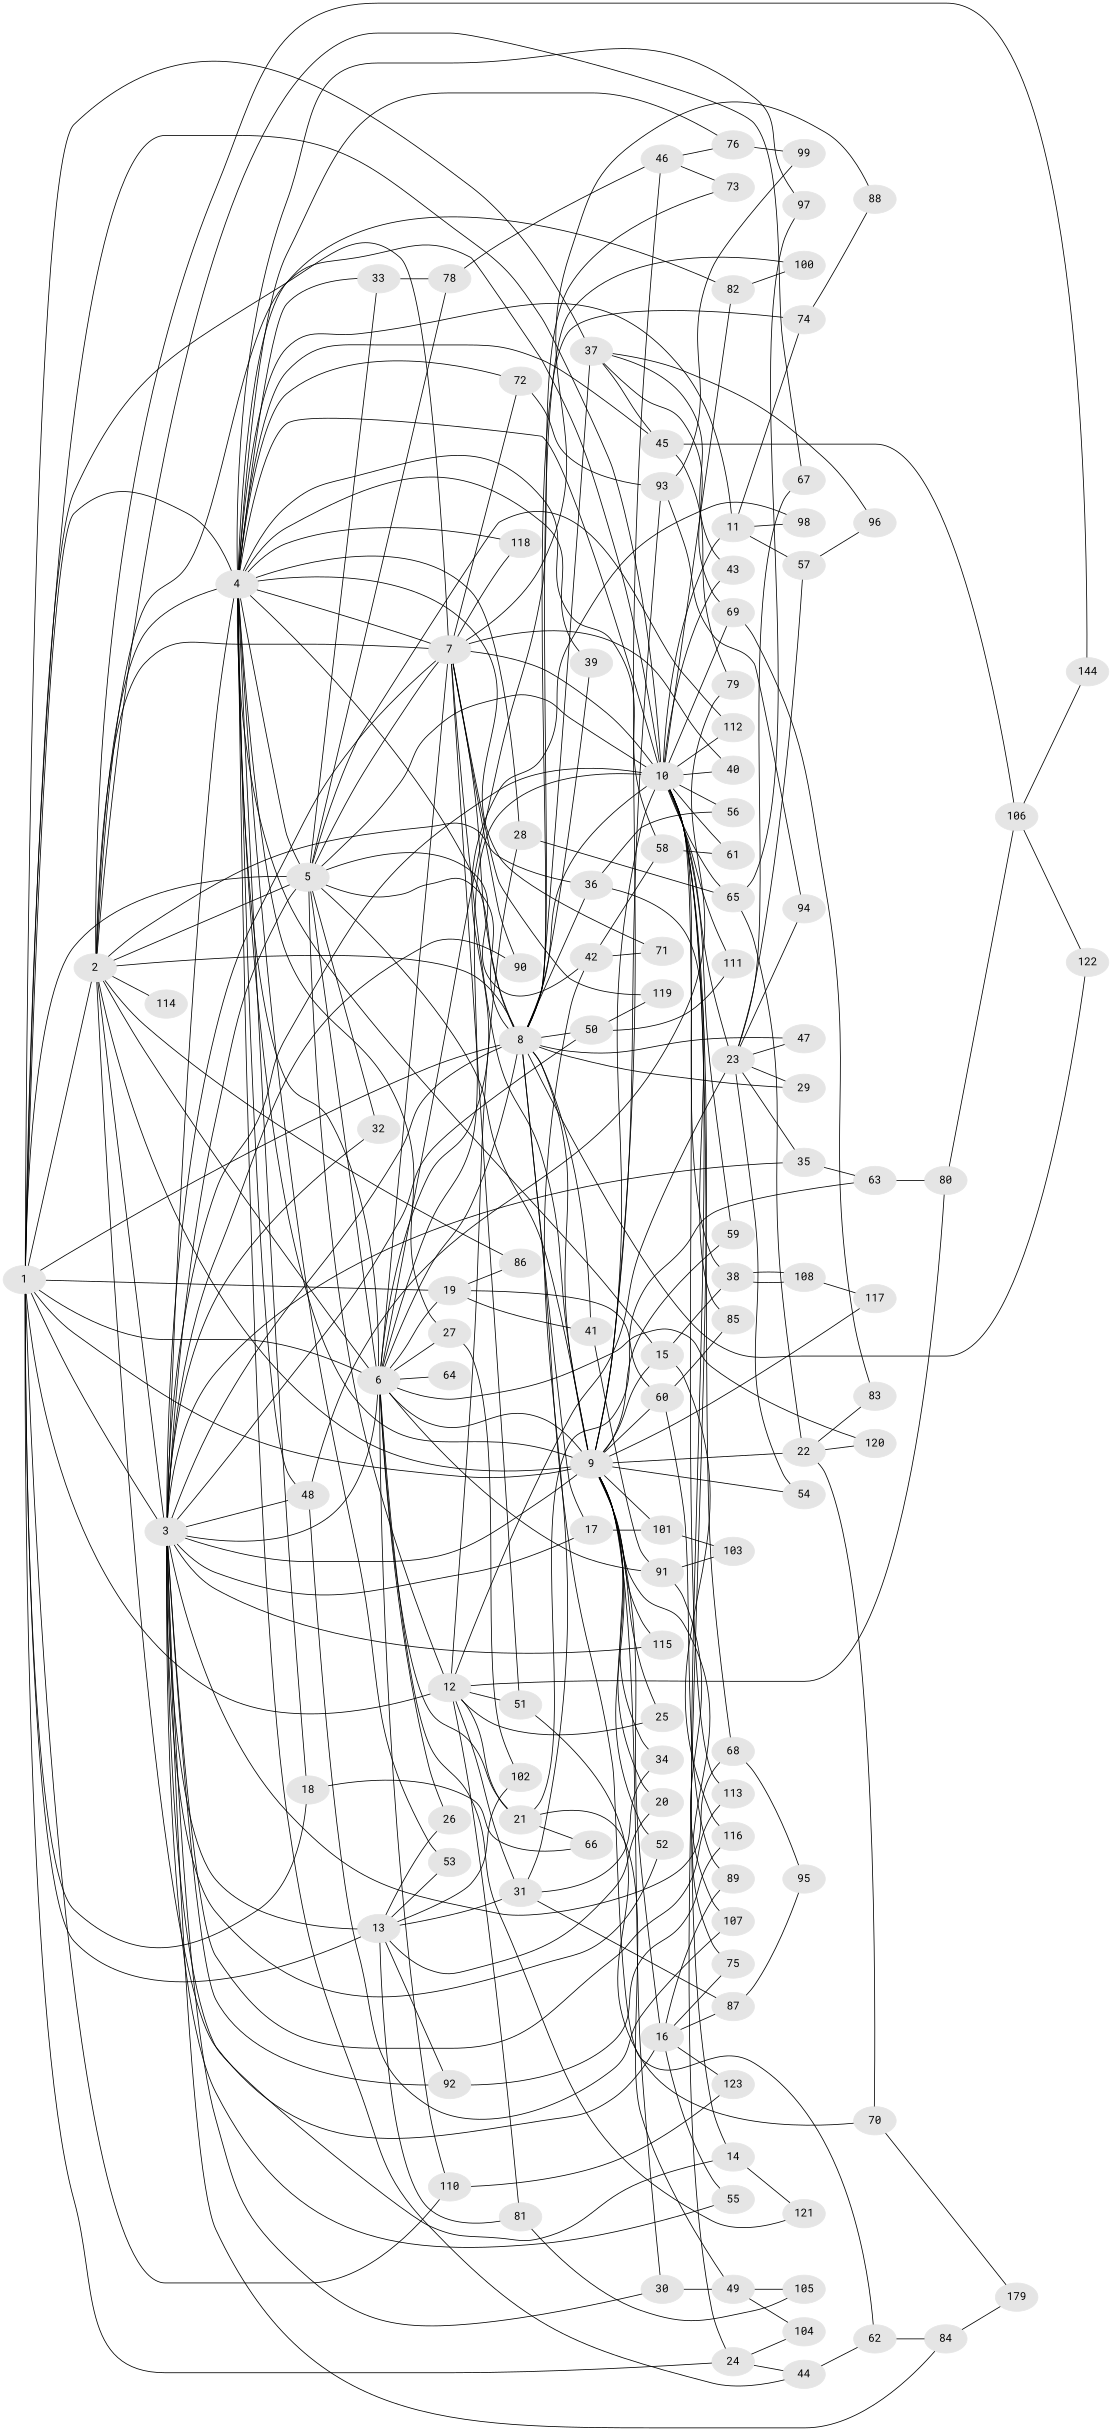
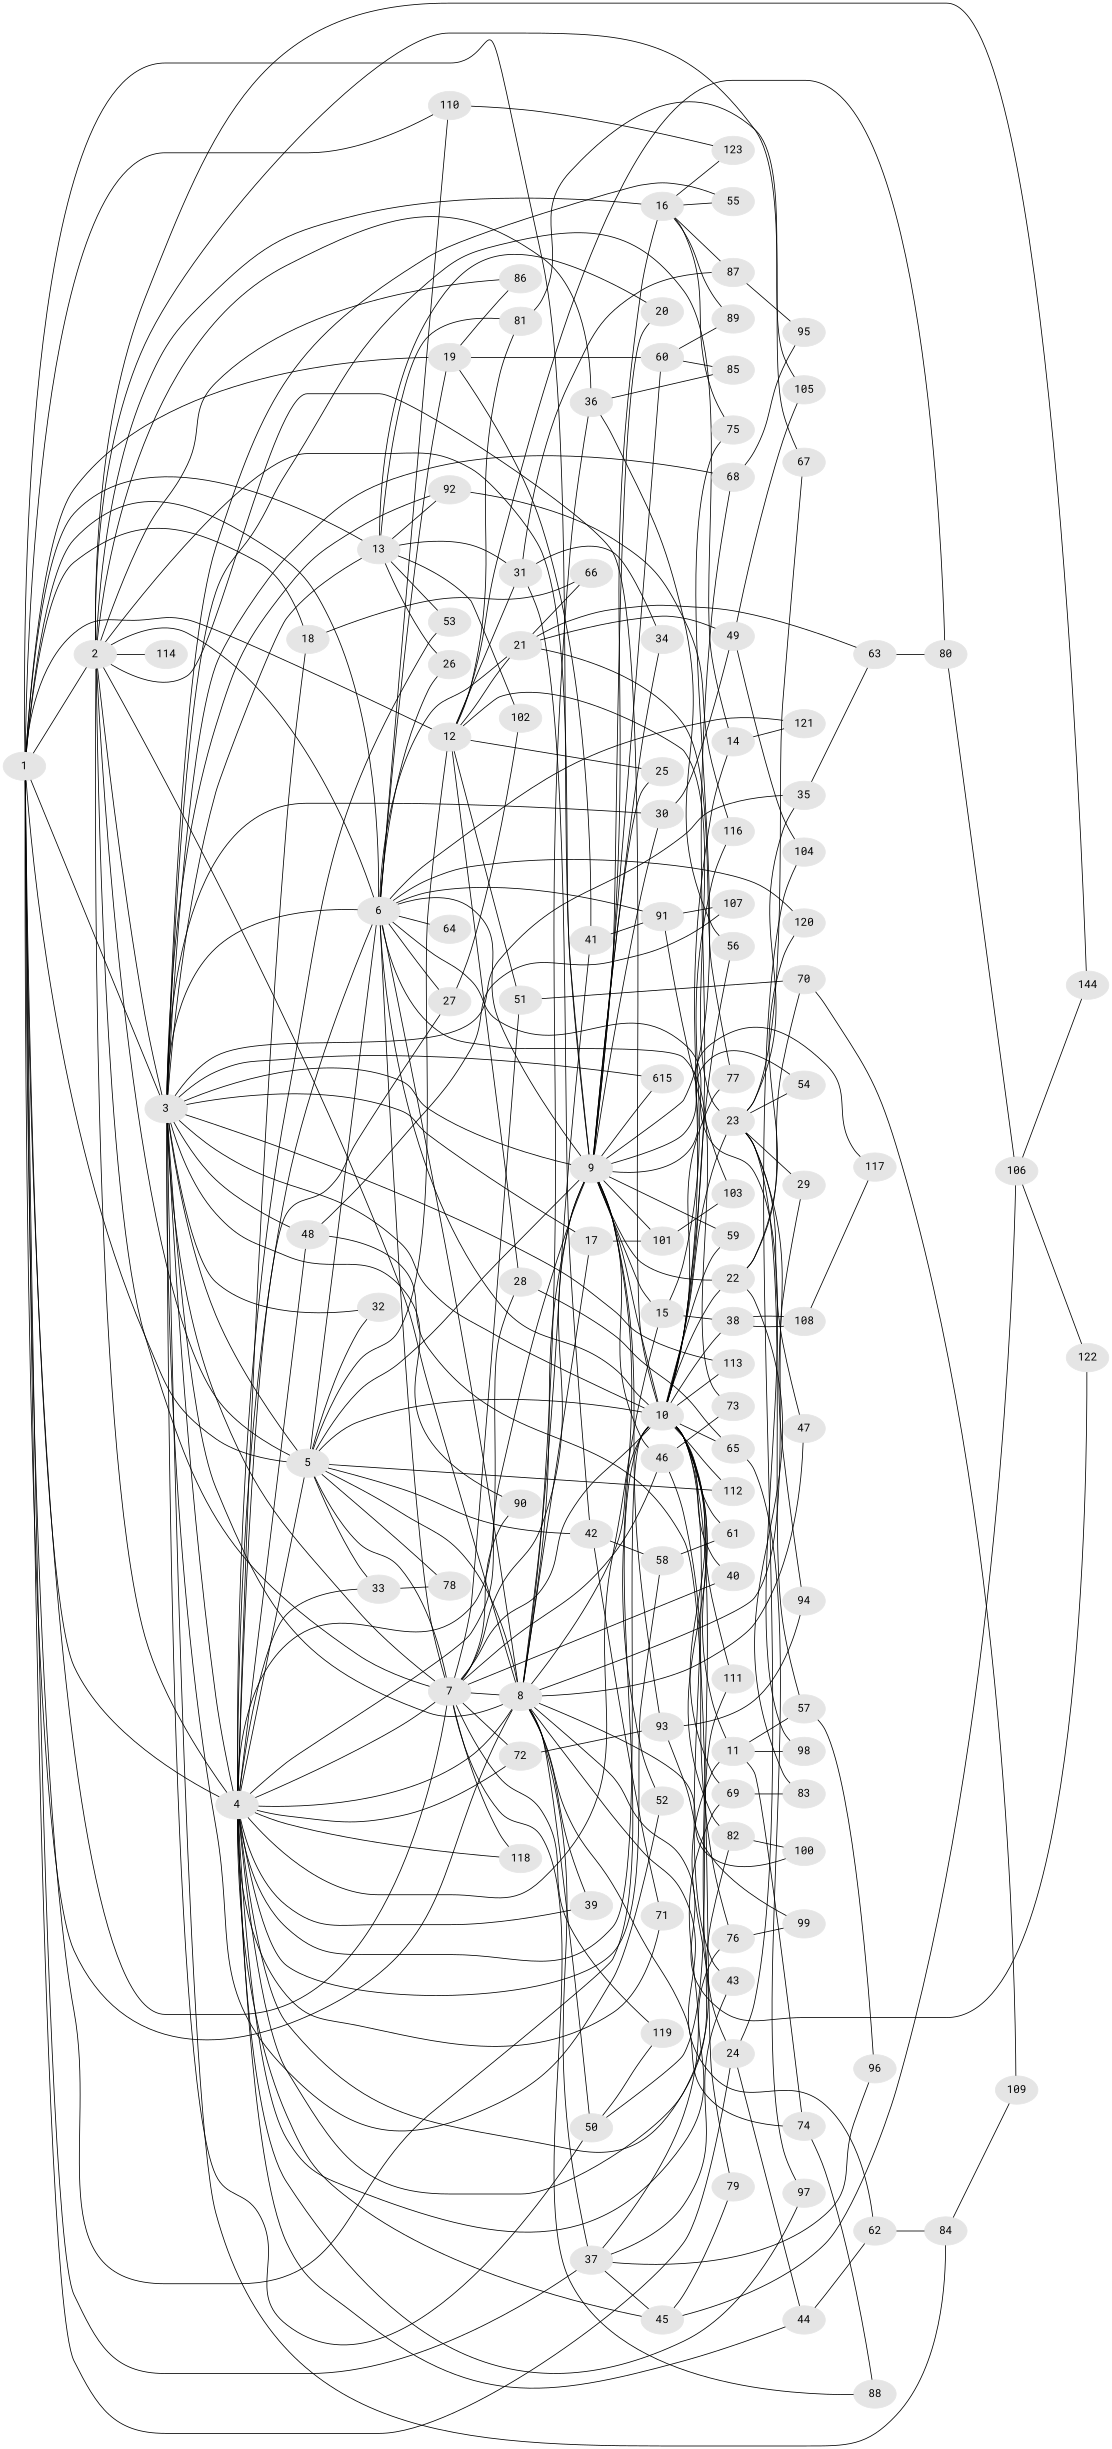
edge "46" -- "78": now "46" -- "7"
node "77": added
edge "65" -- "22": now "10" -- "22"
node "115": label "115" -> "615"
node "179": label "179" -> "109"
